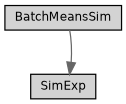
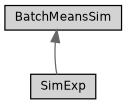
edge "BatchMeansSim" -> "SimExp": reversed
